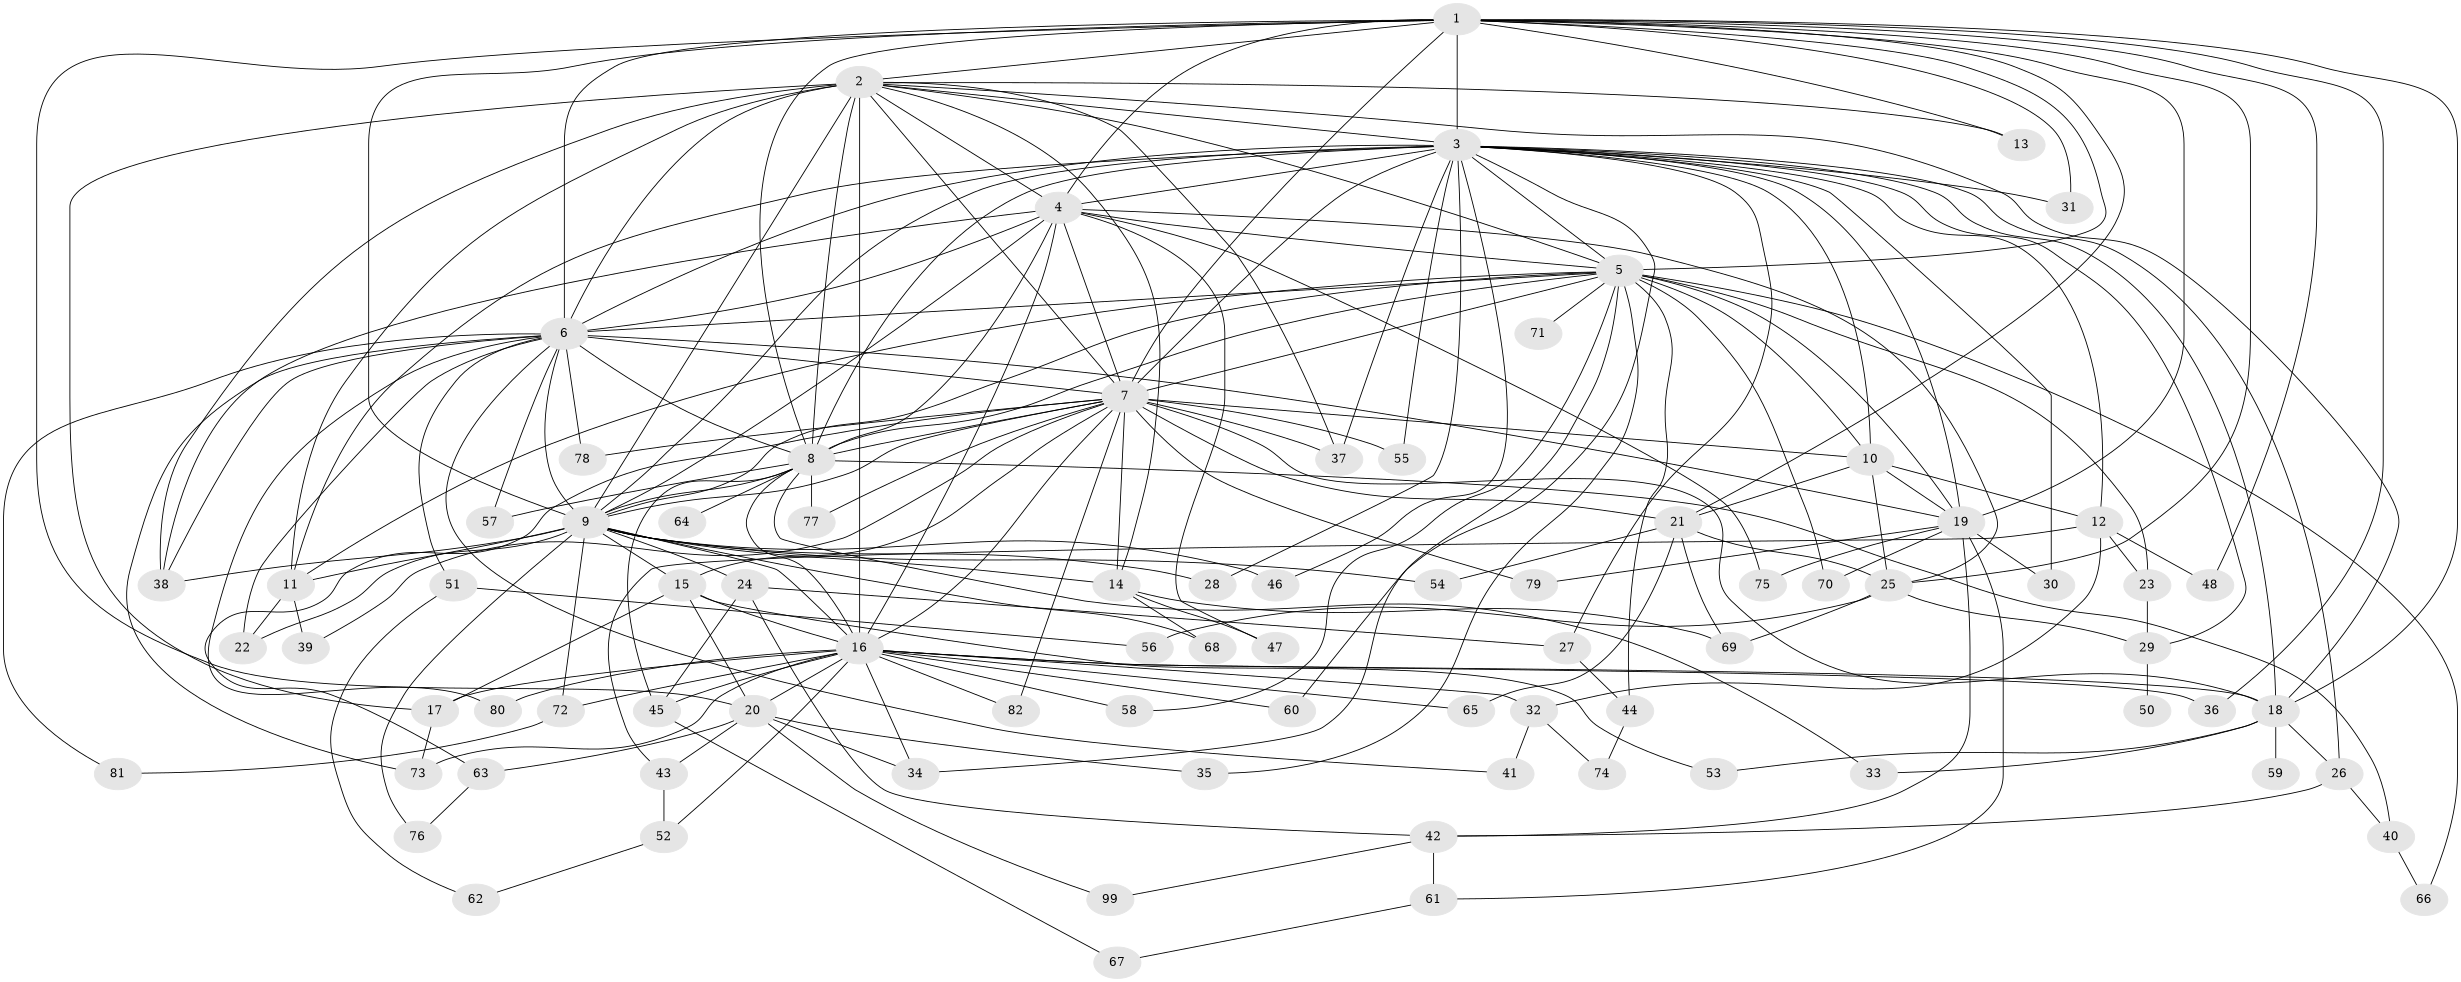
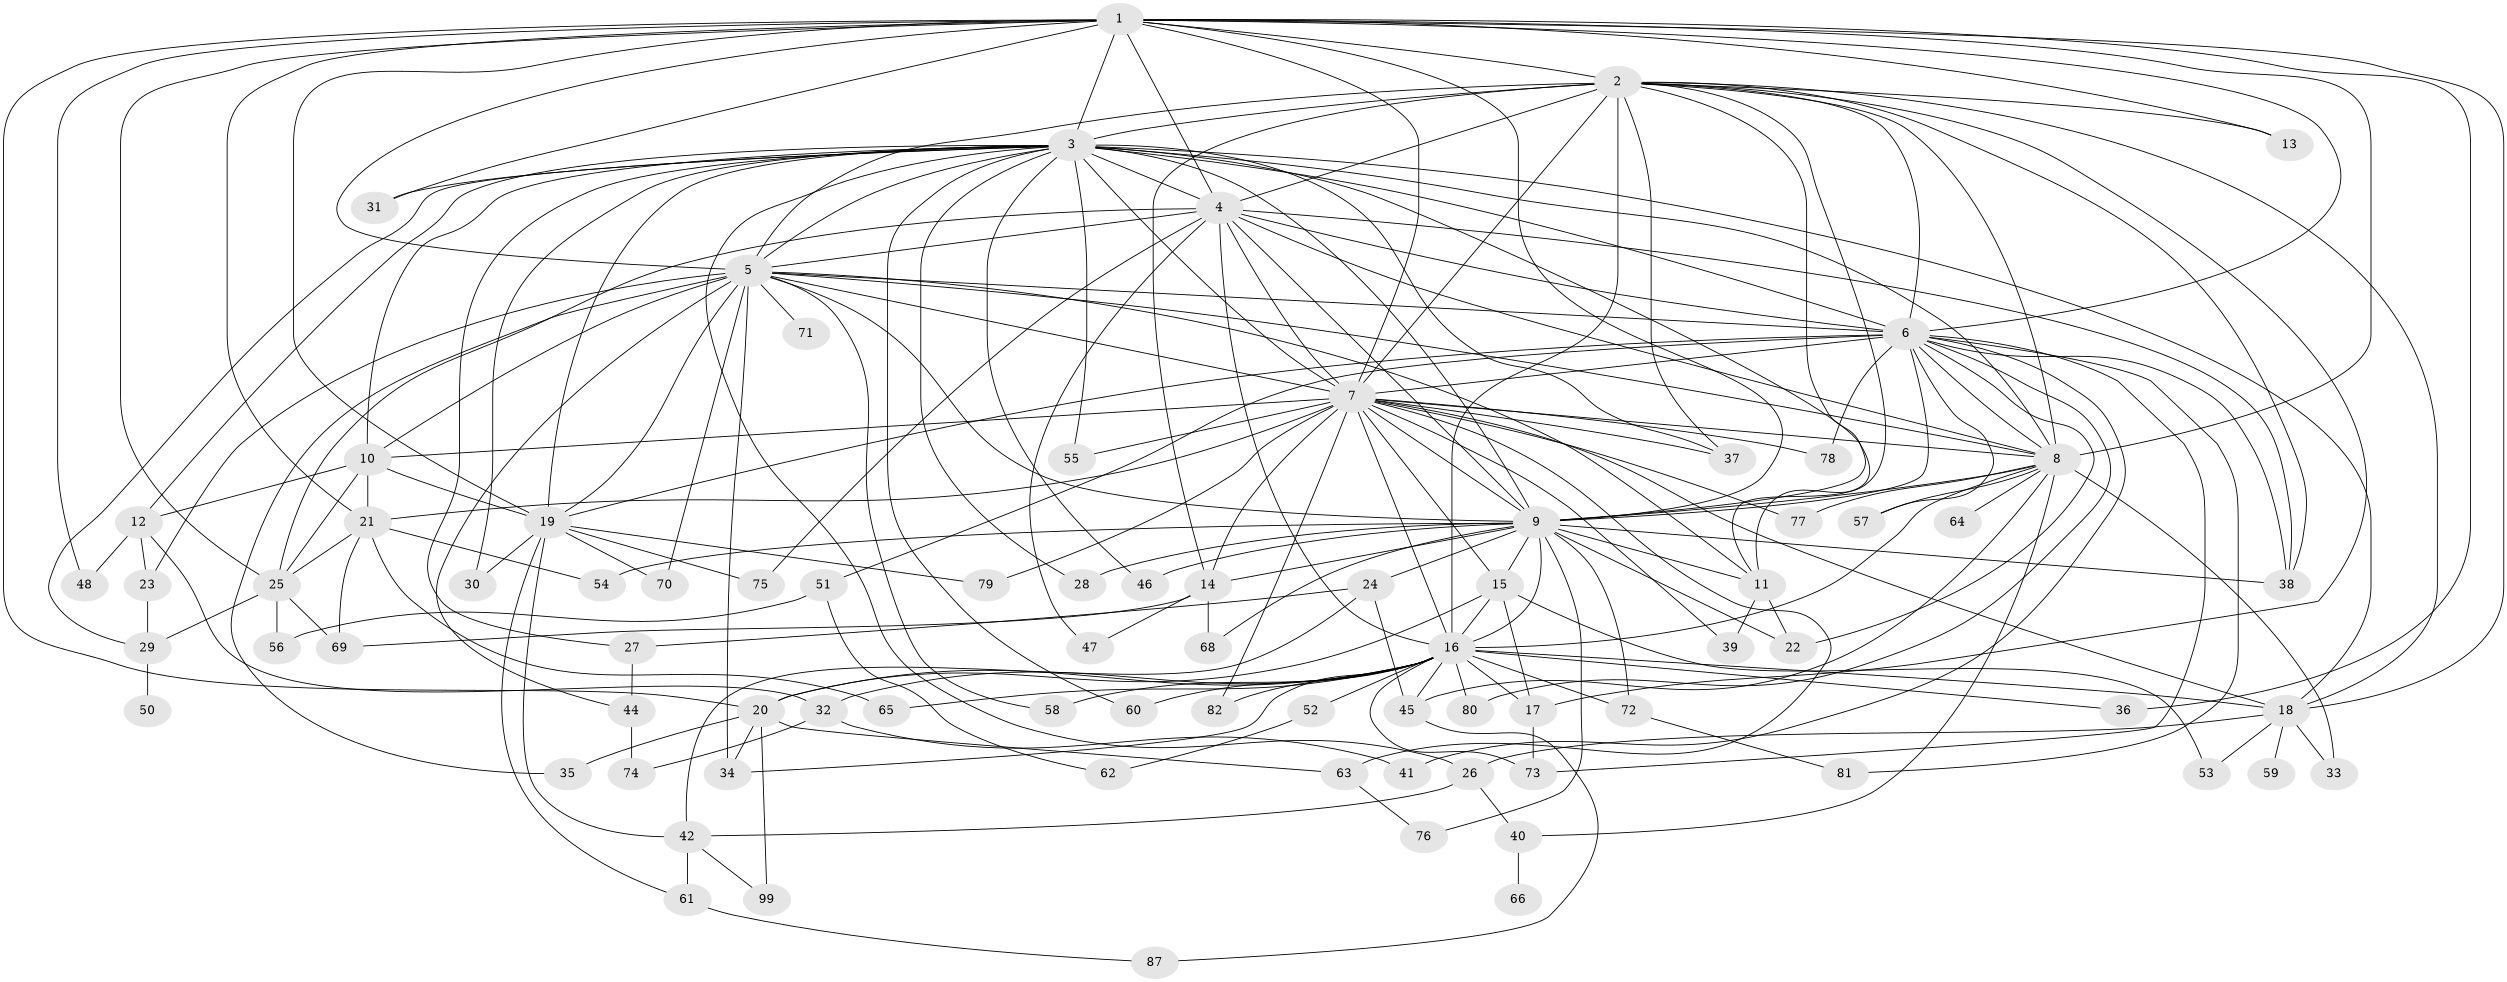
edge "5" -- "66": removed
node "43": removed
node "67": label "67" -> "87"
